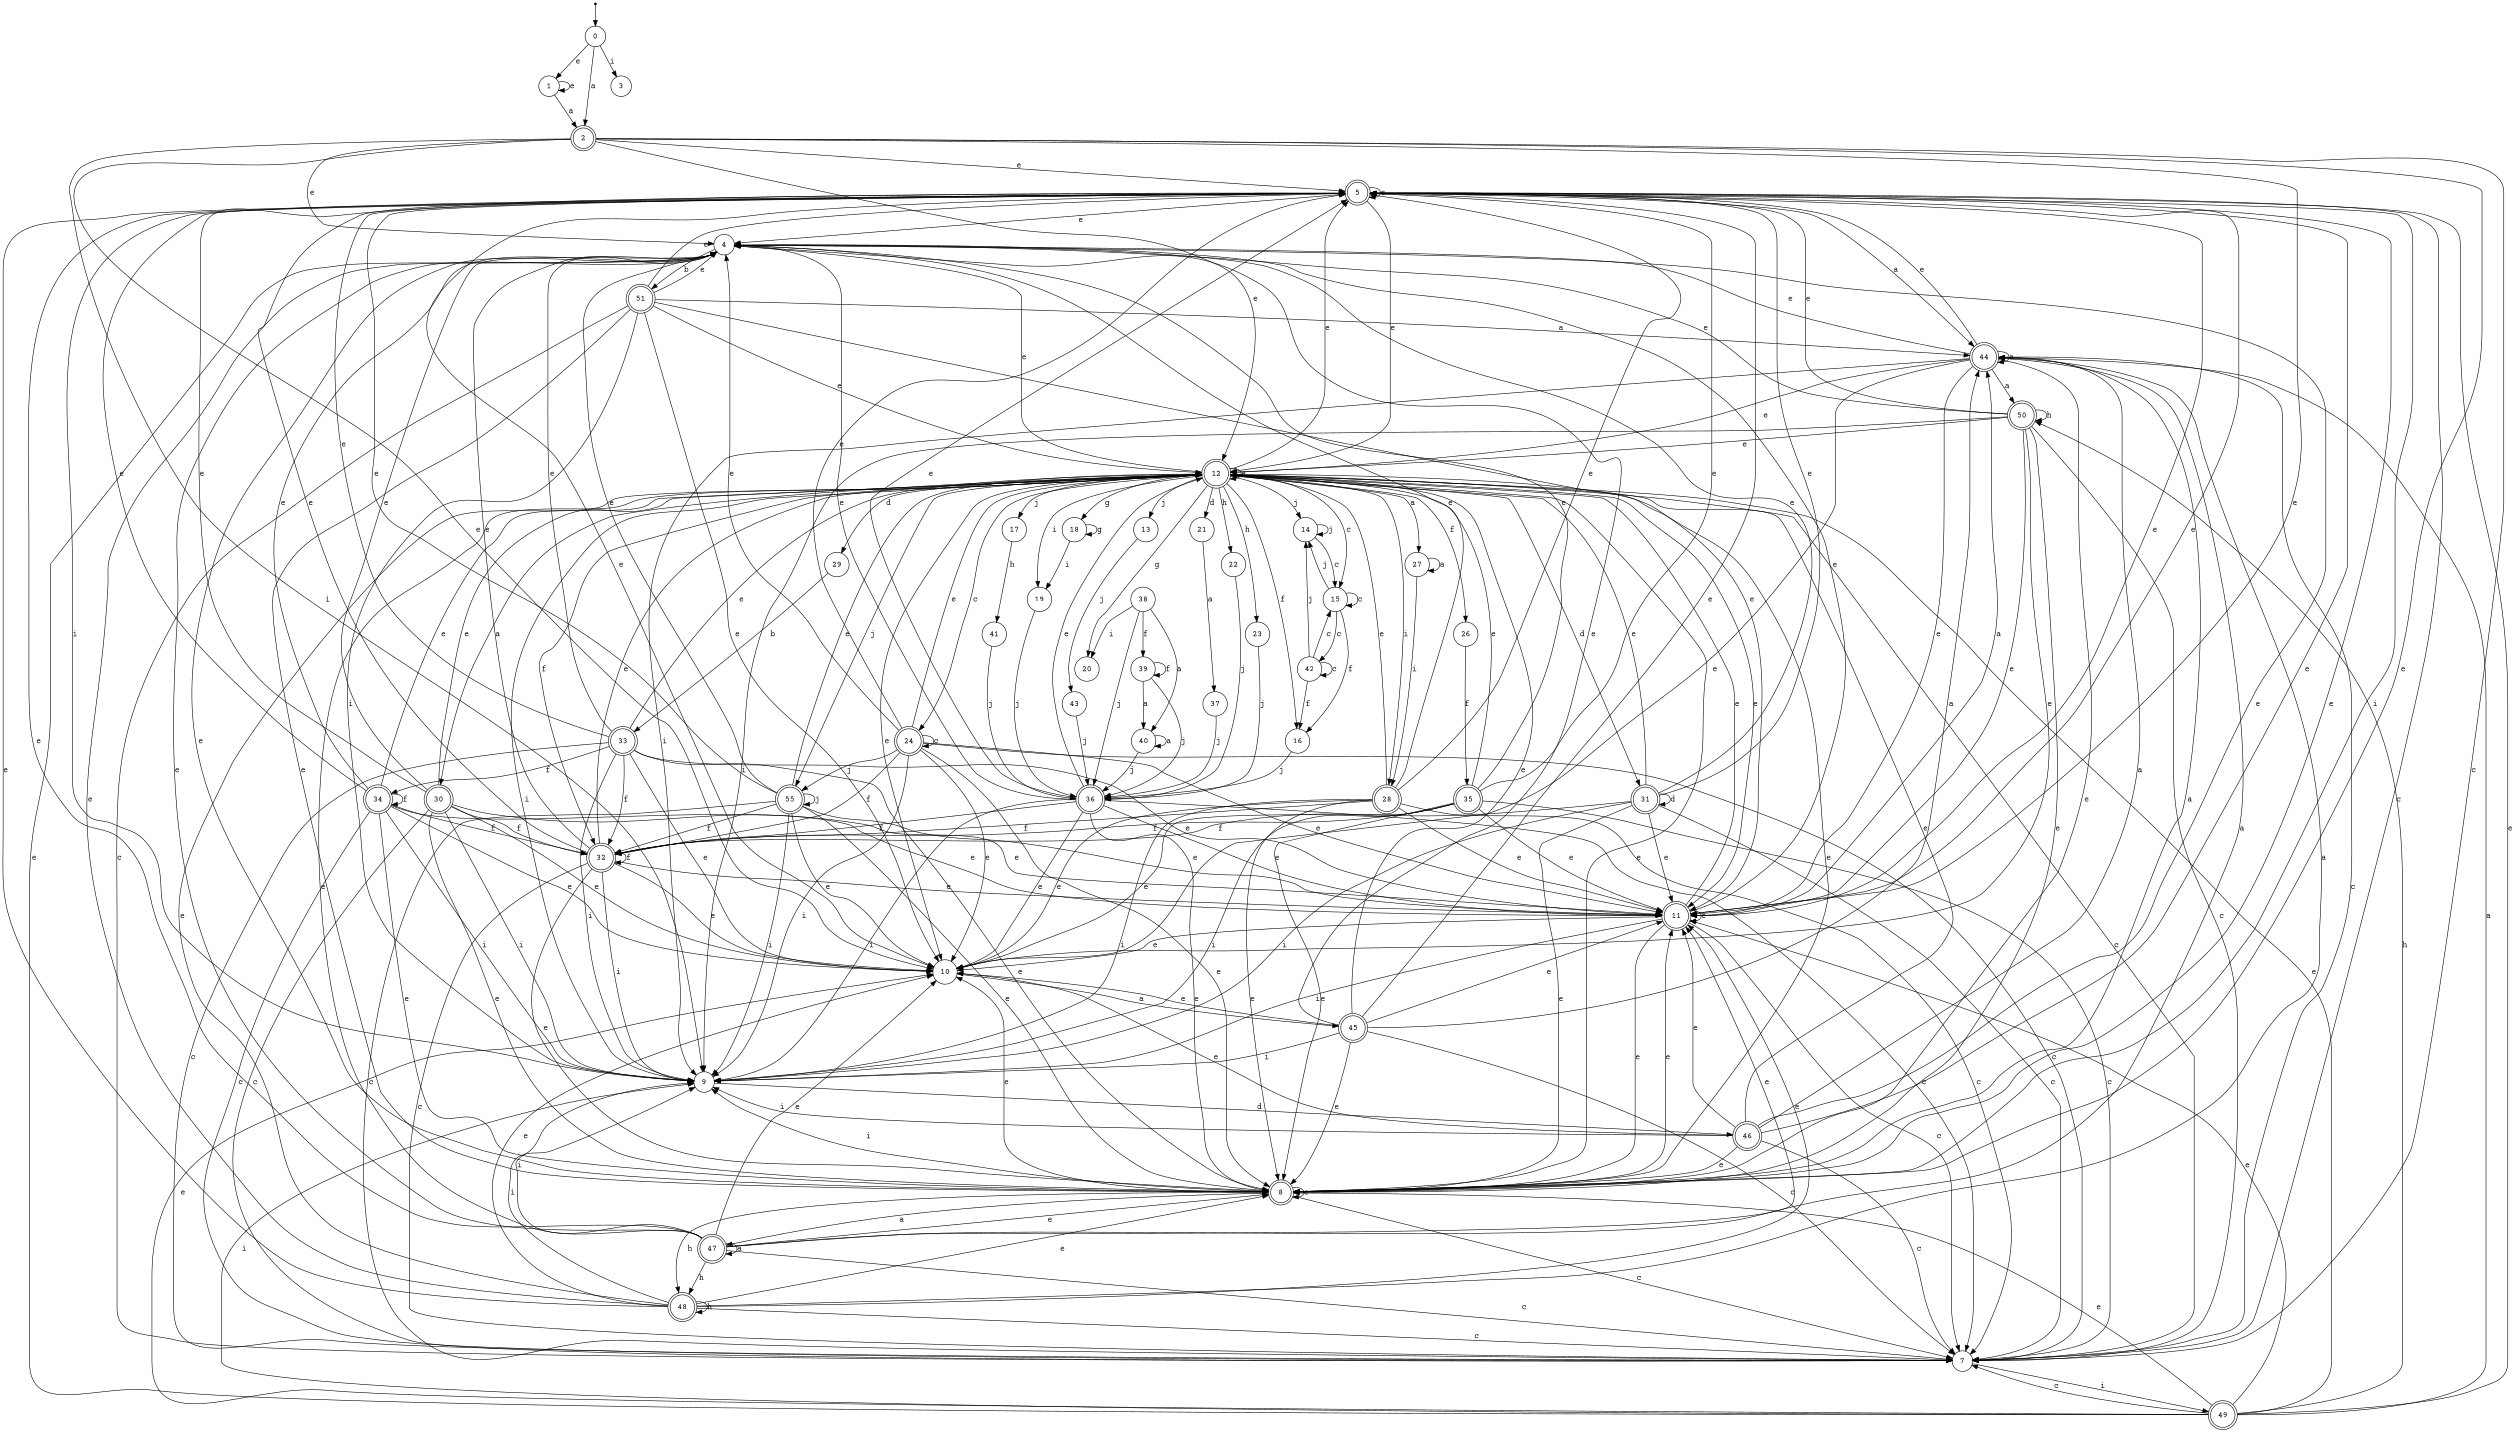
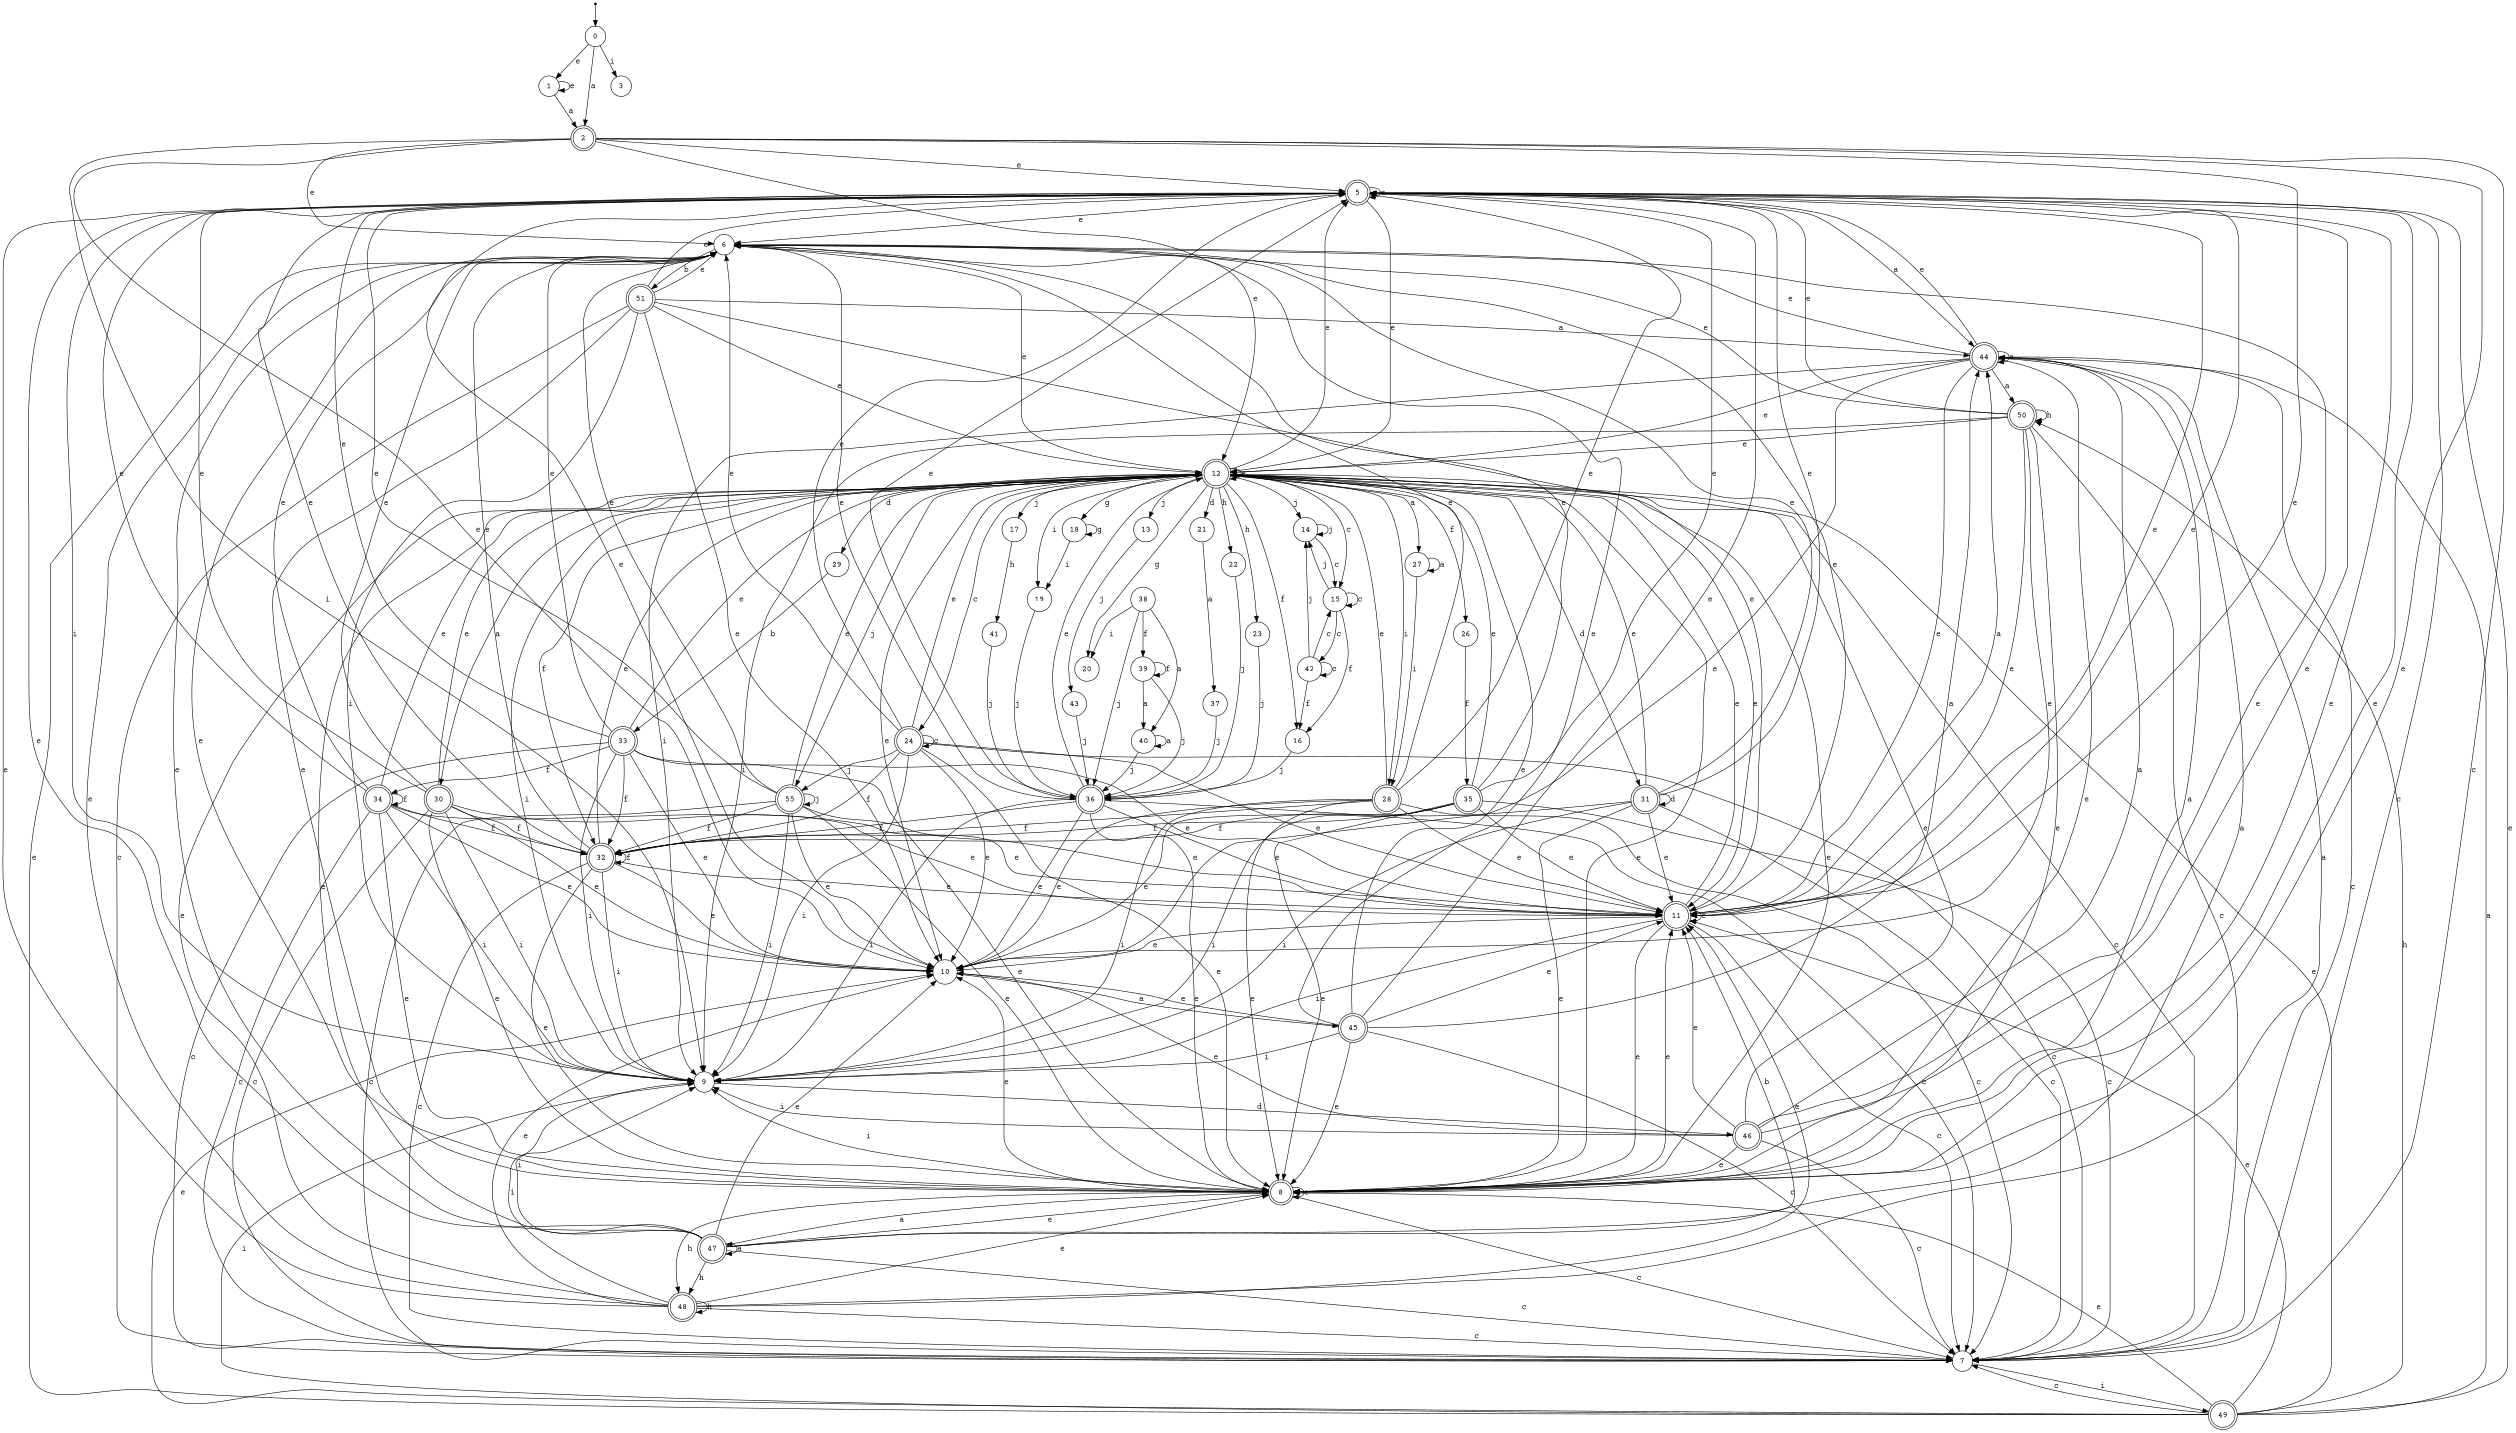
node "4": label "4" -> "6"
edge "5" -> "8": label "i" -> "e"
edge "47" -> "11": label "e" -> "b"
